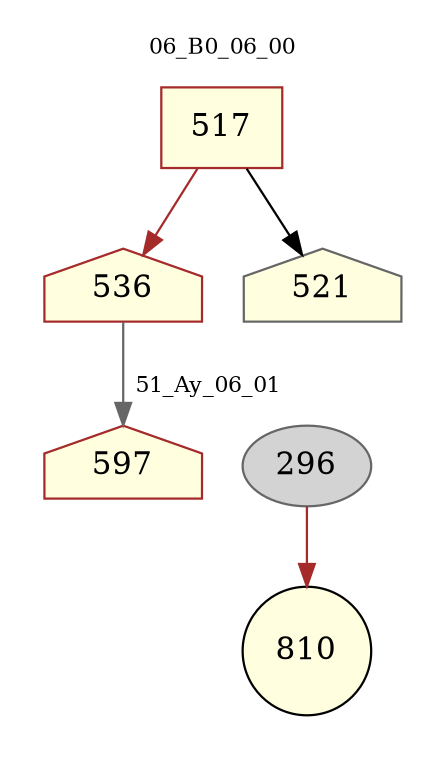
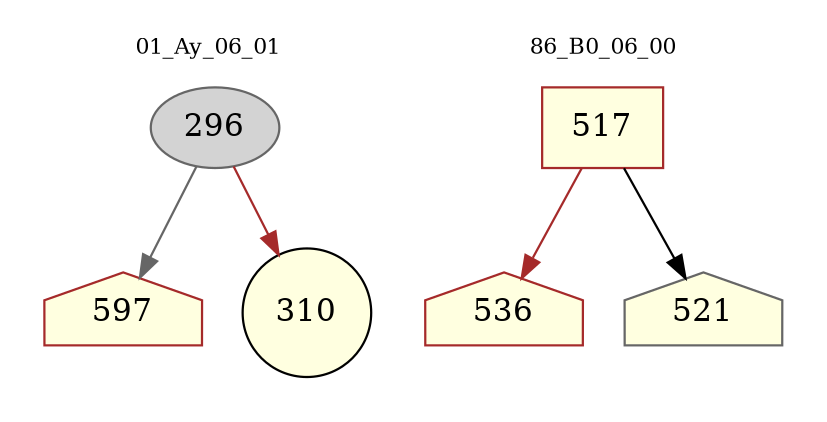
cluster "06_B0_06_00": label "06_B0_06_00" -> "86_B0_06_00"
edge "536" -> "597": now "296" -> "597"
cluster "51_Ay_06_01": label "51_Ay_06_01" -> "01_Ay_06_01"
node "810": label "810" -> "310"
